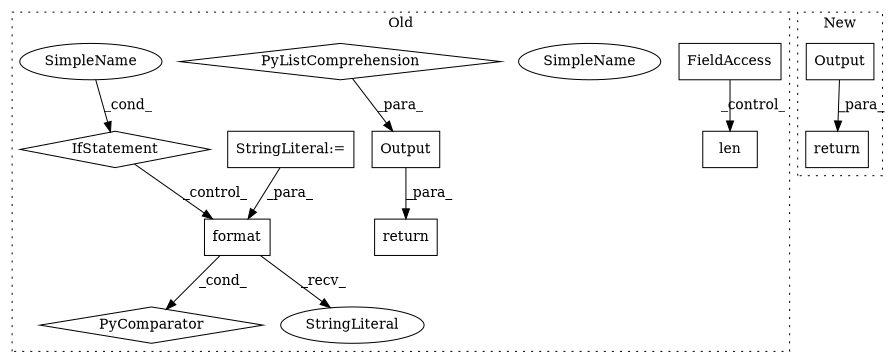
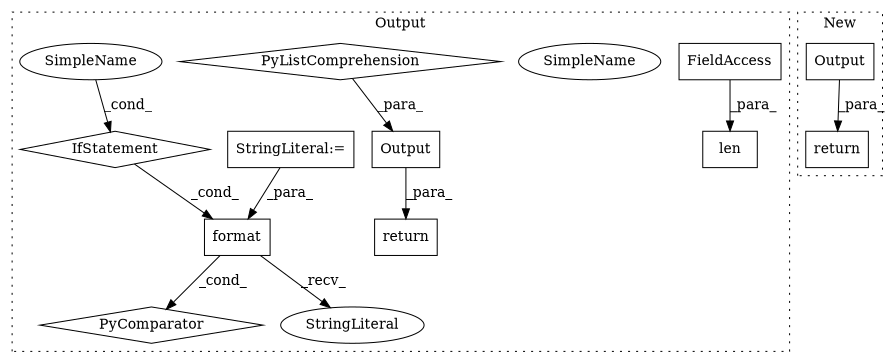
cluster "Old": label "Old" -> "Output"
edge "FieldAccess" -> "len": label "_control_" -> "_para_"
edge "IfStatement" -> "format": label "_control_" -> "_cond_"
